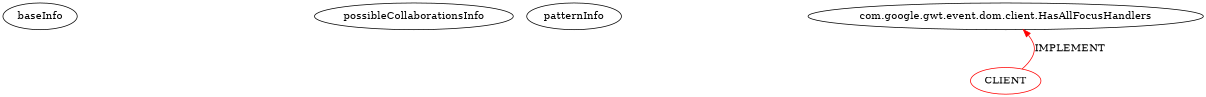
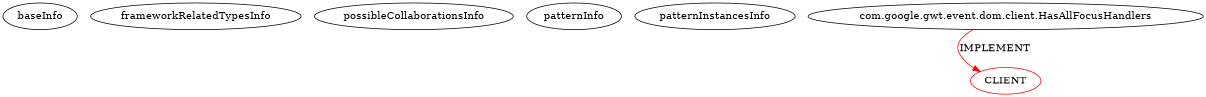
node "frameworkRelatedTypesInfo": added
node "patternInstancesInfo": added
edge "CLIENT" -> "com.google.gwt.event.dom.client.HasAllFocusHandlers": reversed
